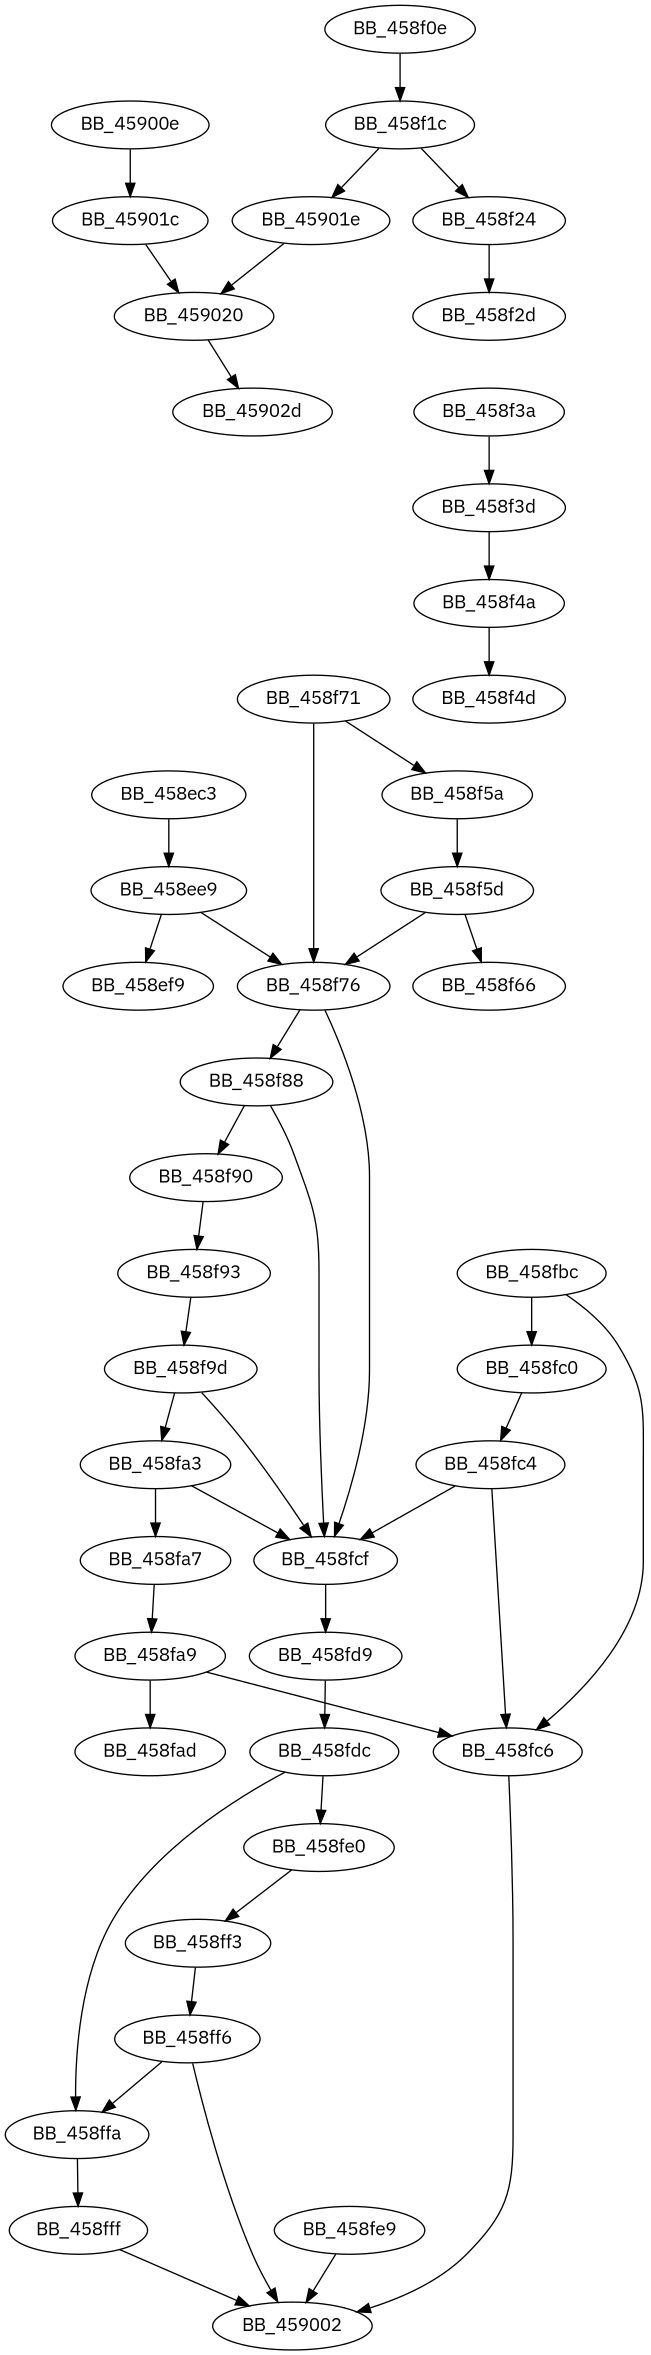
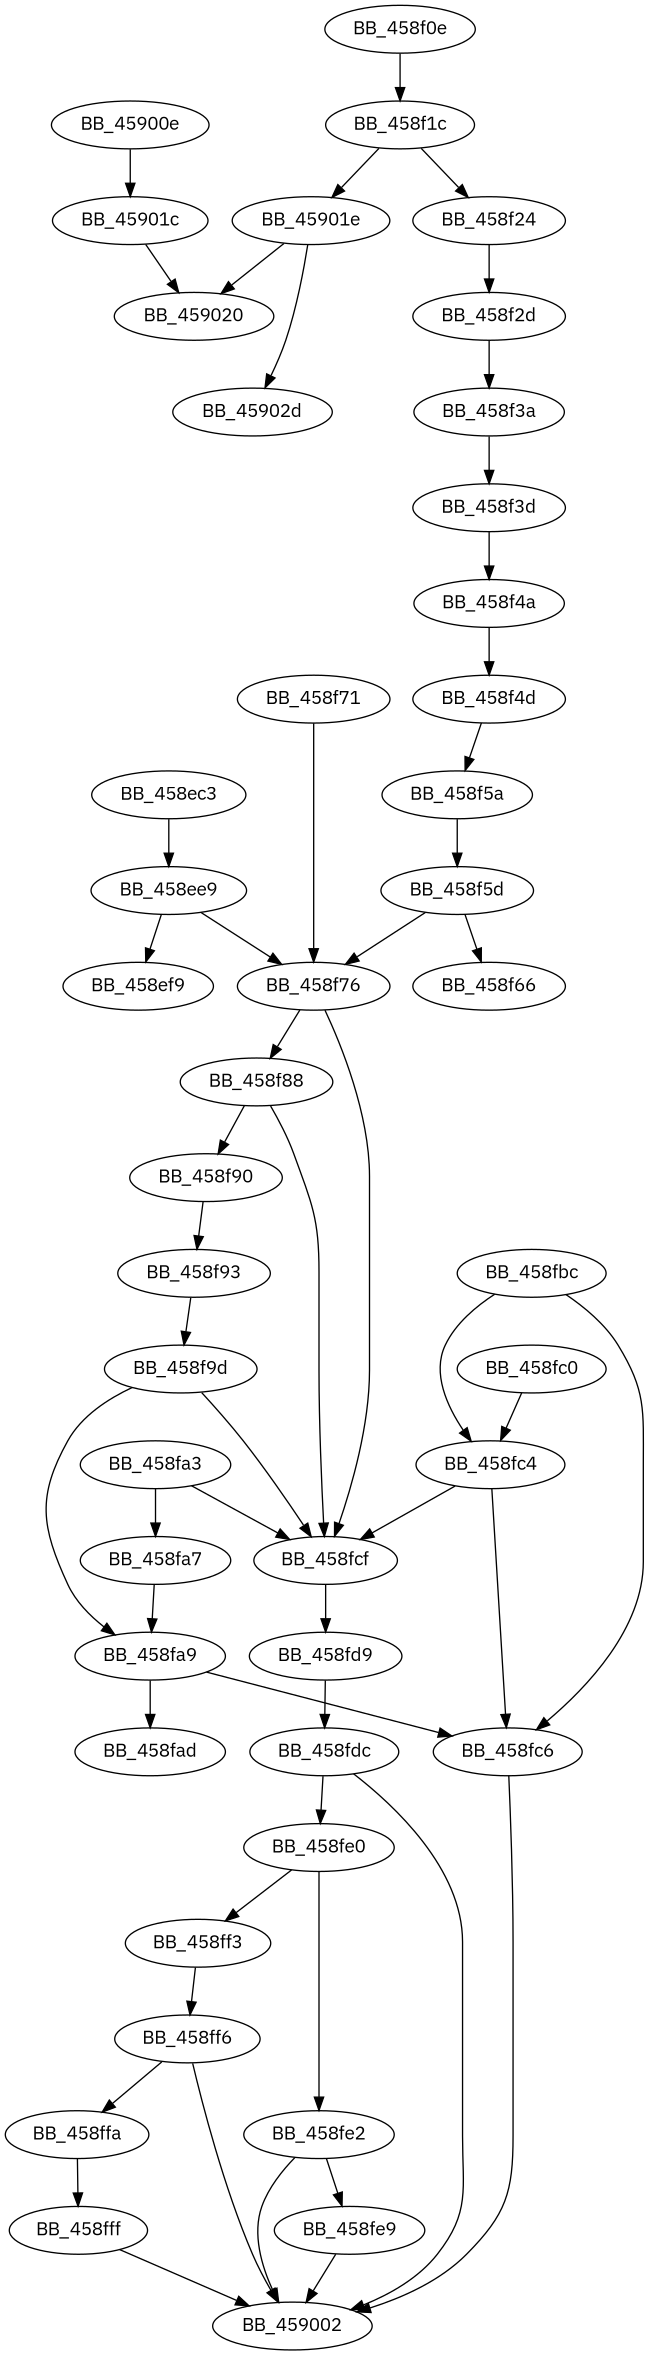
edge "BB_459020" -> "BB_45902d": now "BB_45901e" -> "BB_45902d"
edge "BB_458f2d" -> "BB_458f3a": added
edge "BB_458f71" -> "BB_458f5a": now "BB_458f4d" -> "BB_458f5a"
edge "BB_458fbc" -> "BB_458fc0": now "BB_458fbc" -> "BB_458fc4"
edge "BB_458f9d" -> "BB_458fa3": now "BB_458f9d" -> "BB_458fa9"
edge "BB_458fdc" -> "BB_458ffa": now "BB_458fdc" -> "BB_459002"
node "BB_458fe2": added
